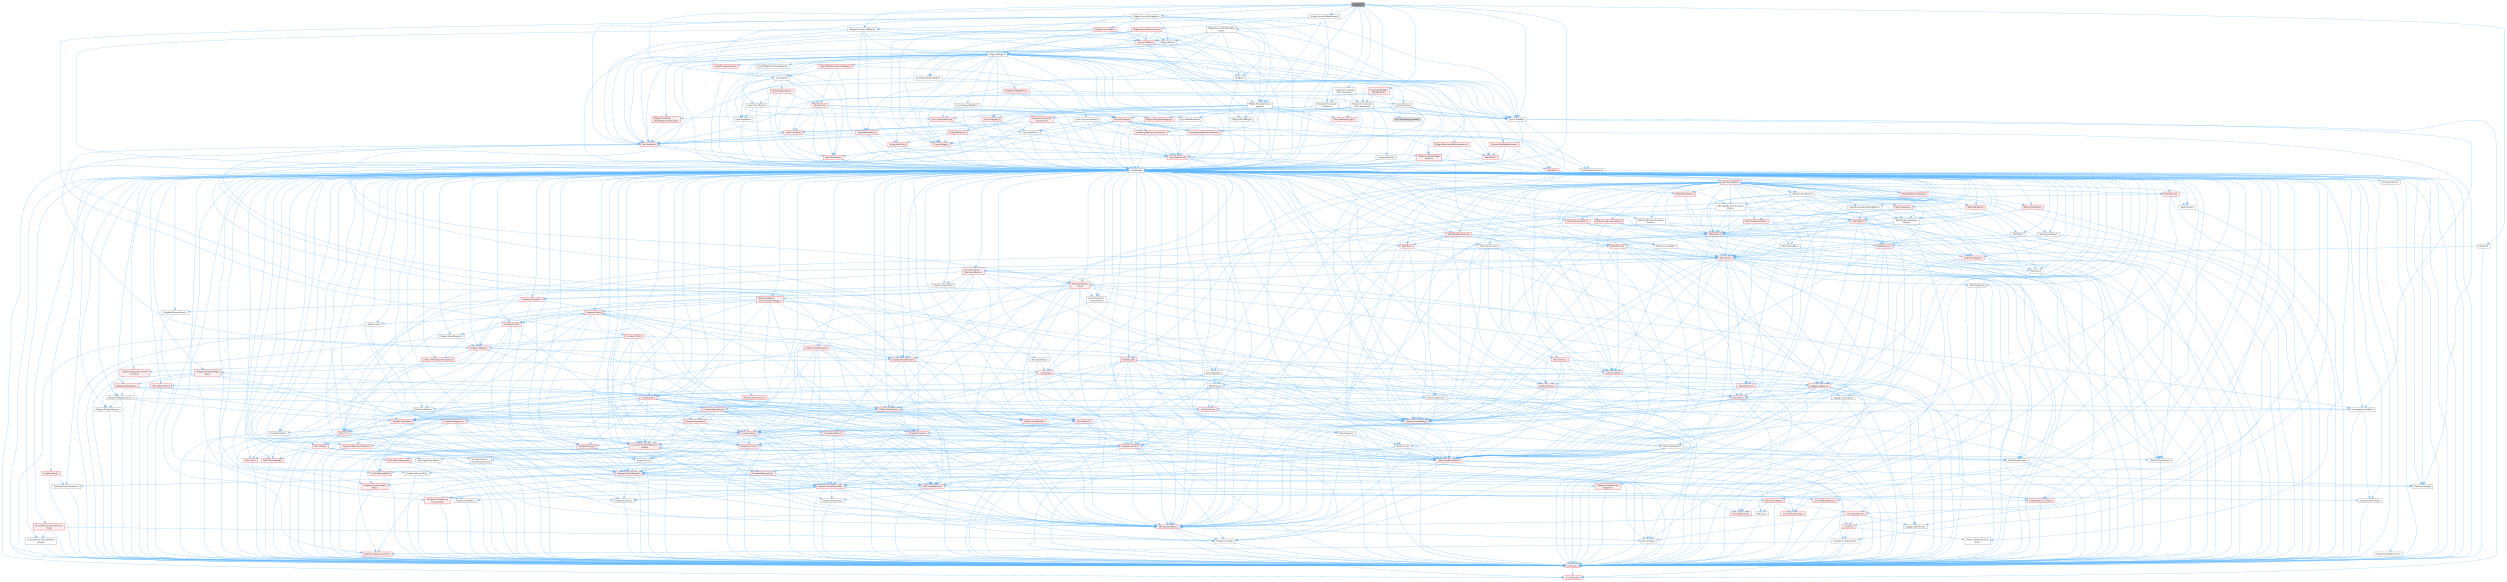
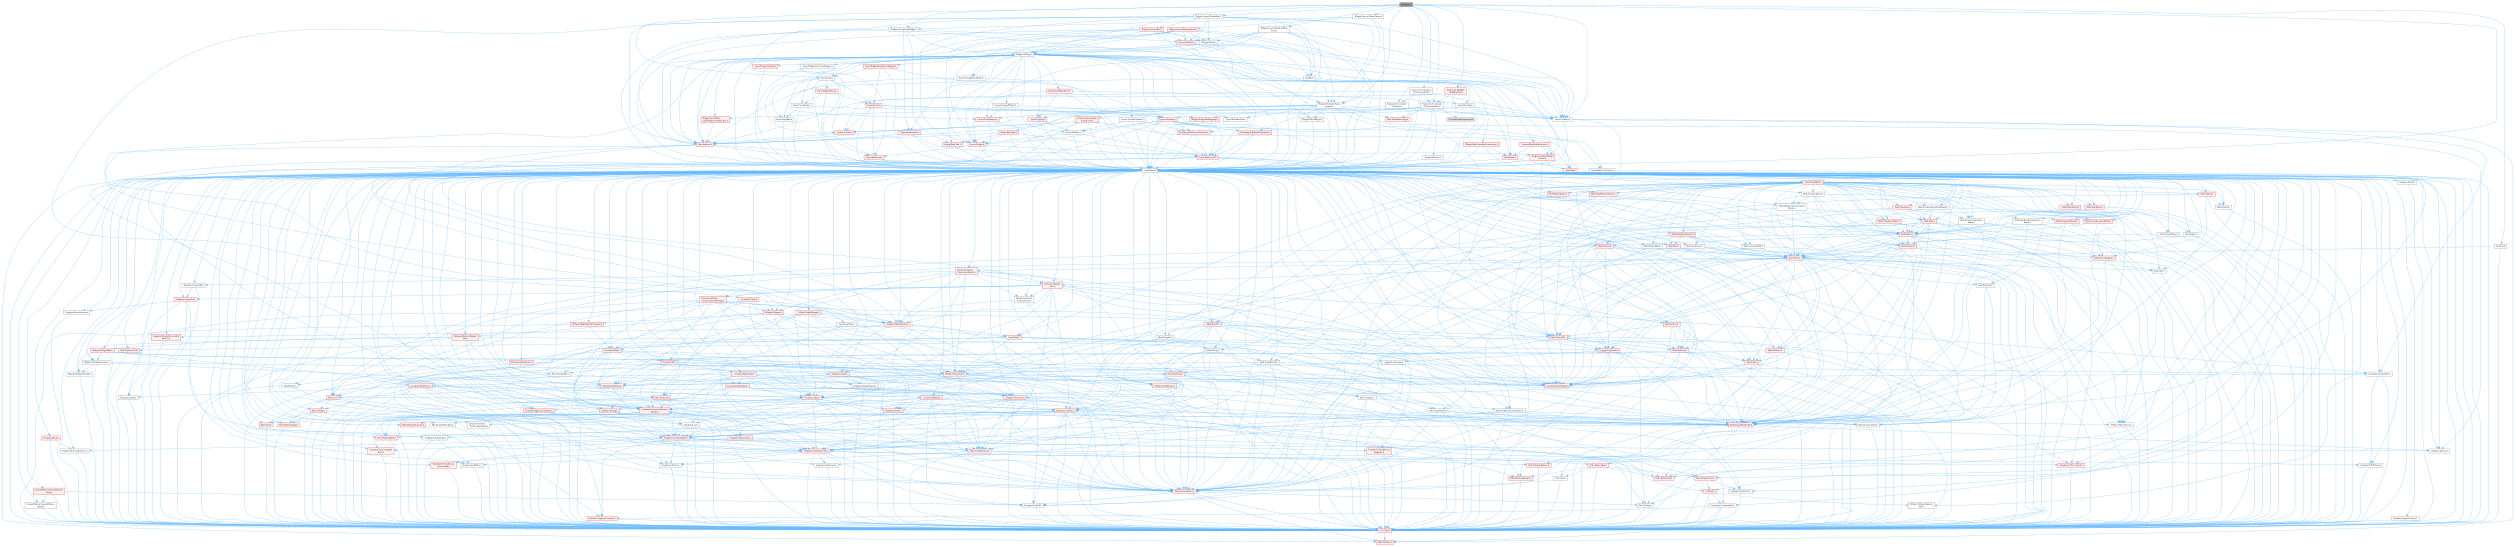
edge "Delegates/IntegerSequence.h" -> "Delegates/Delegate.h": reversed
node "Math/Interval.h": label "Math/Interval.h" -> "Math/ScaleRotationTranslation.h"
edge "Misc/CString.h" -> "Misc/VarArgs.h": removed
